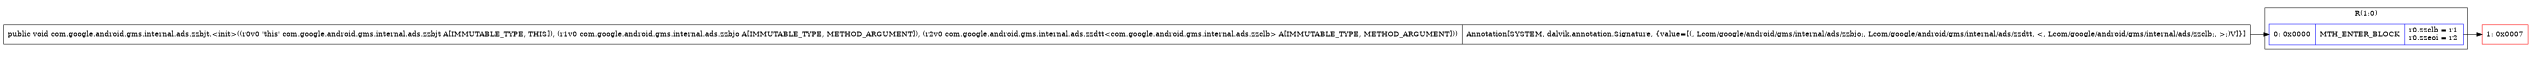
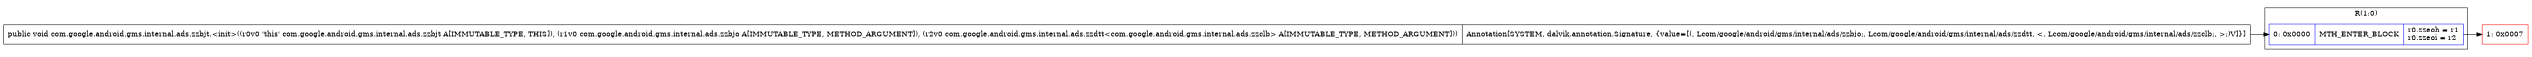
node "0: 0x0000": text "r0.zzclb = r1" -> "r0.zzeoh = r1"
